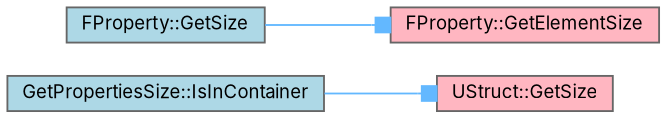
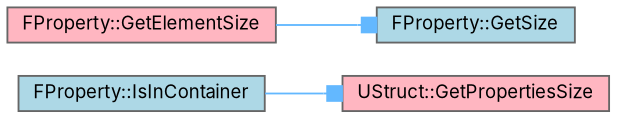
edge "FProperty::GetSize" -> "FProperty::GetElementSize": reversed
node "GetPropertiesSize::IsInContainer": label "GetPropertiesSize::IsInContainer" -> "FProperty::IsInContainer"
node "UStruct::GetSize": label "UStruct::GetSize" -> "UStruct::GetPropertiesSize"
